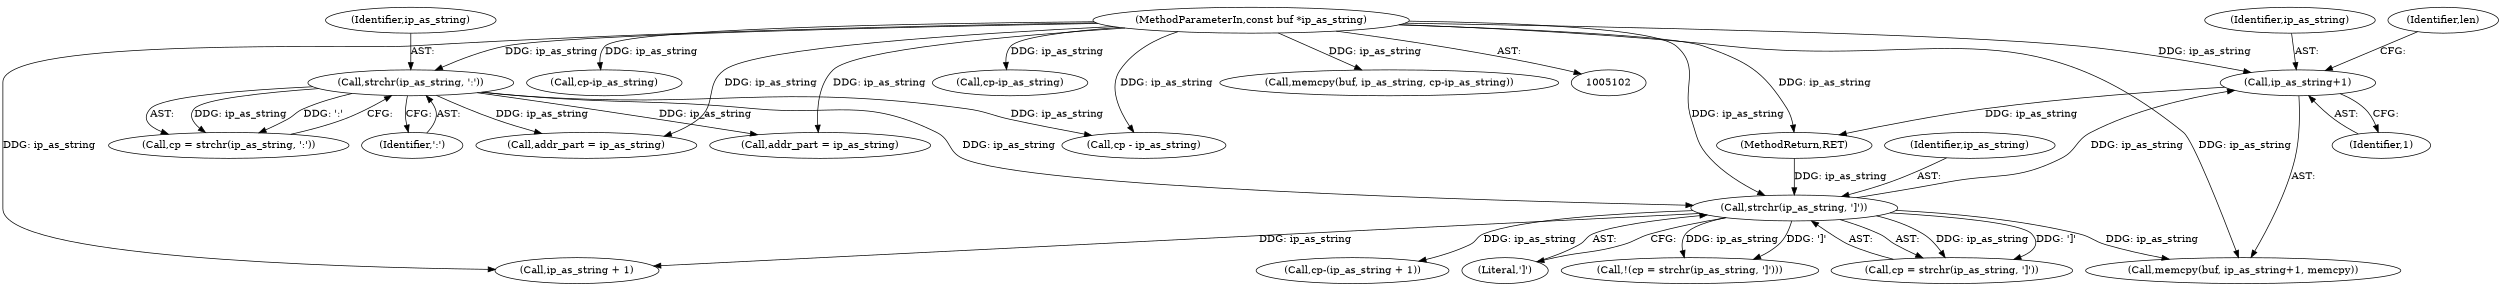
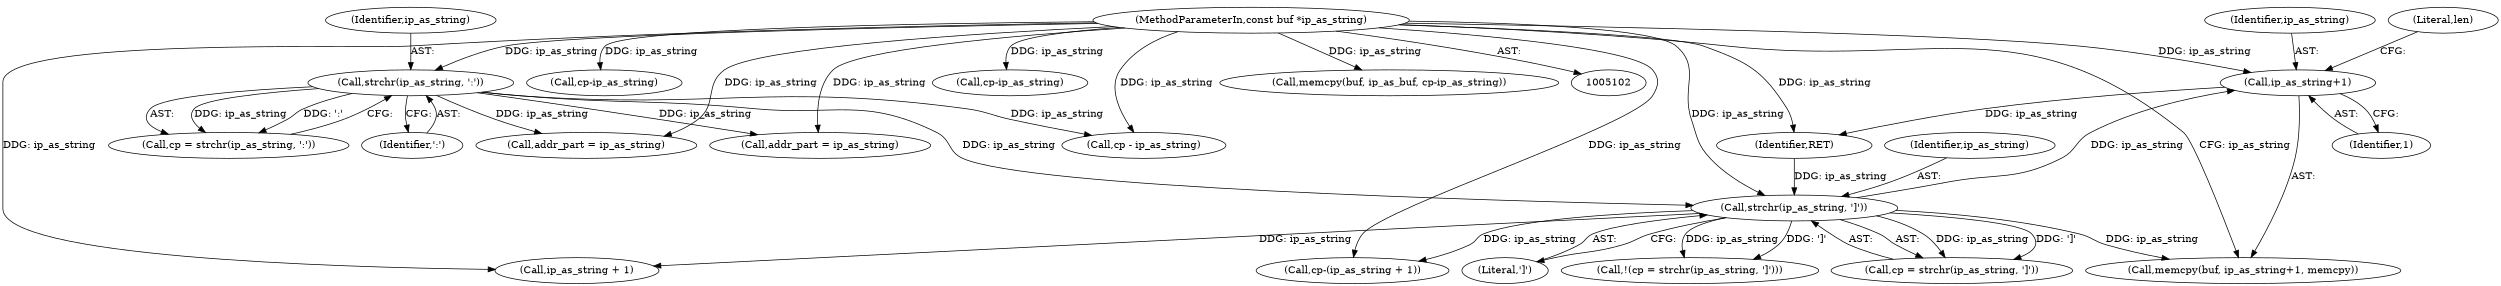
node "(Identifier,len)": label "(Identifier,len)" -> "(Literal,len)"
node "(Call,memcpy(buf, ip_as_string, cp-ip_as_string))": label "(Call,memcpy(buf, ip_as_string, cp-ip_as_string))" -> "(Call,memcpy(buf, ip_as_buf, cp-ip_as_string))"
edge "(MethodParameterIn,const buf *ip_as_string)" -> "(Call,cp-(ip_as_string + 1))": added, label "DDG: ip_as_string"
node "(MethodReturn,RET)": label "(MethodReturn,RET)" -> "(Identifier,RET)"
edge "(MethodParameterIn,const buf *ip_as_string)" -> "(Call,memcpy(buf, ip_as_string+1, memcpy))": label "DDG: ip_as_string" -> "CFG: ip_as_string"
